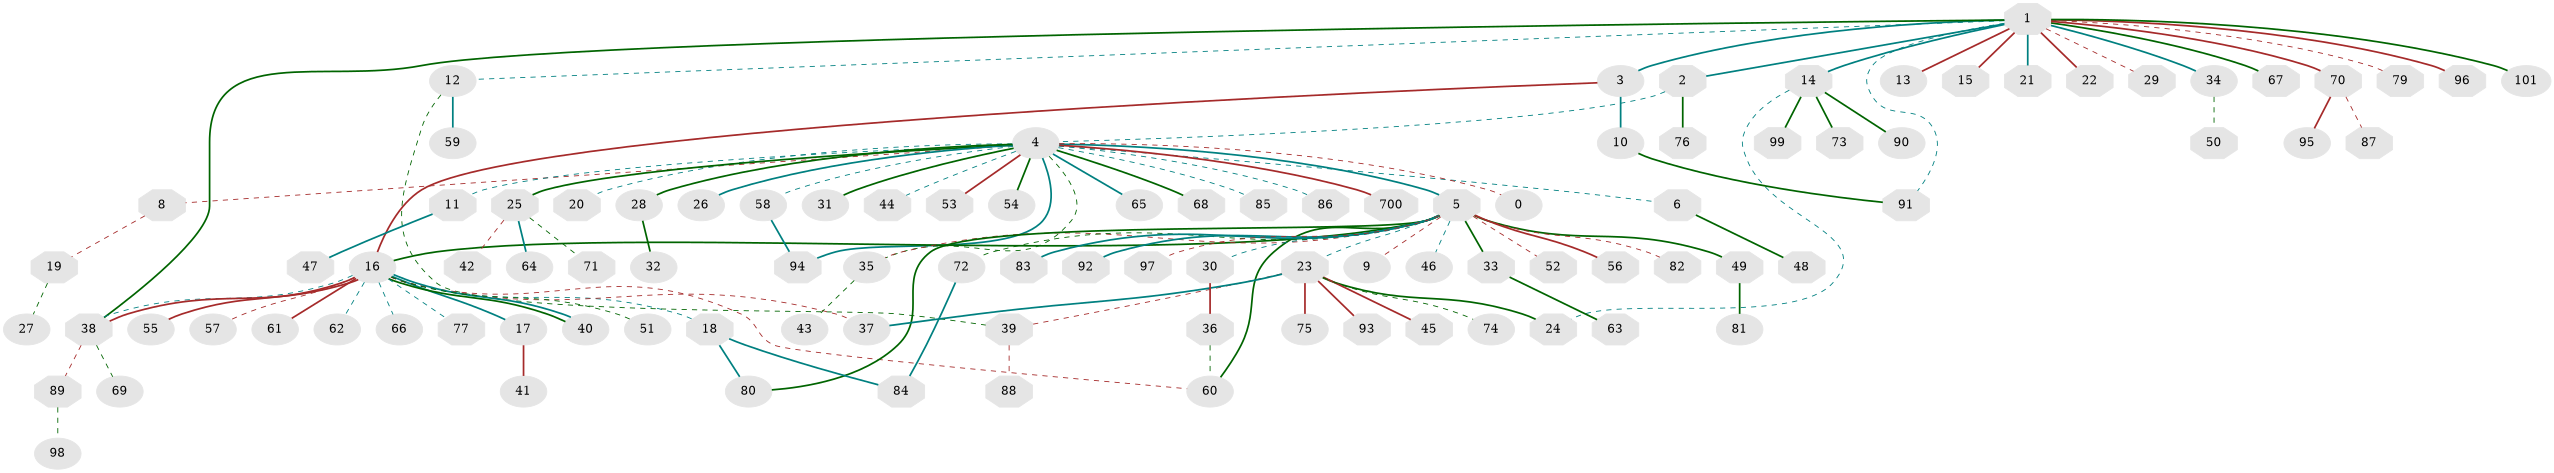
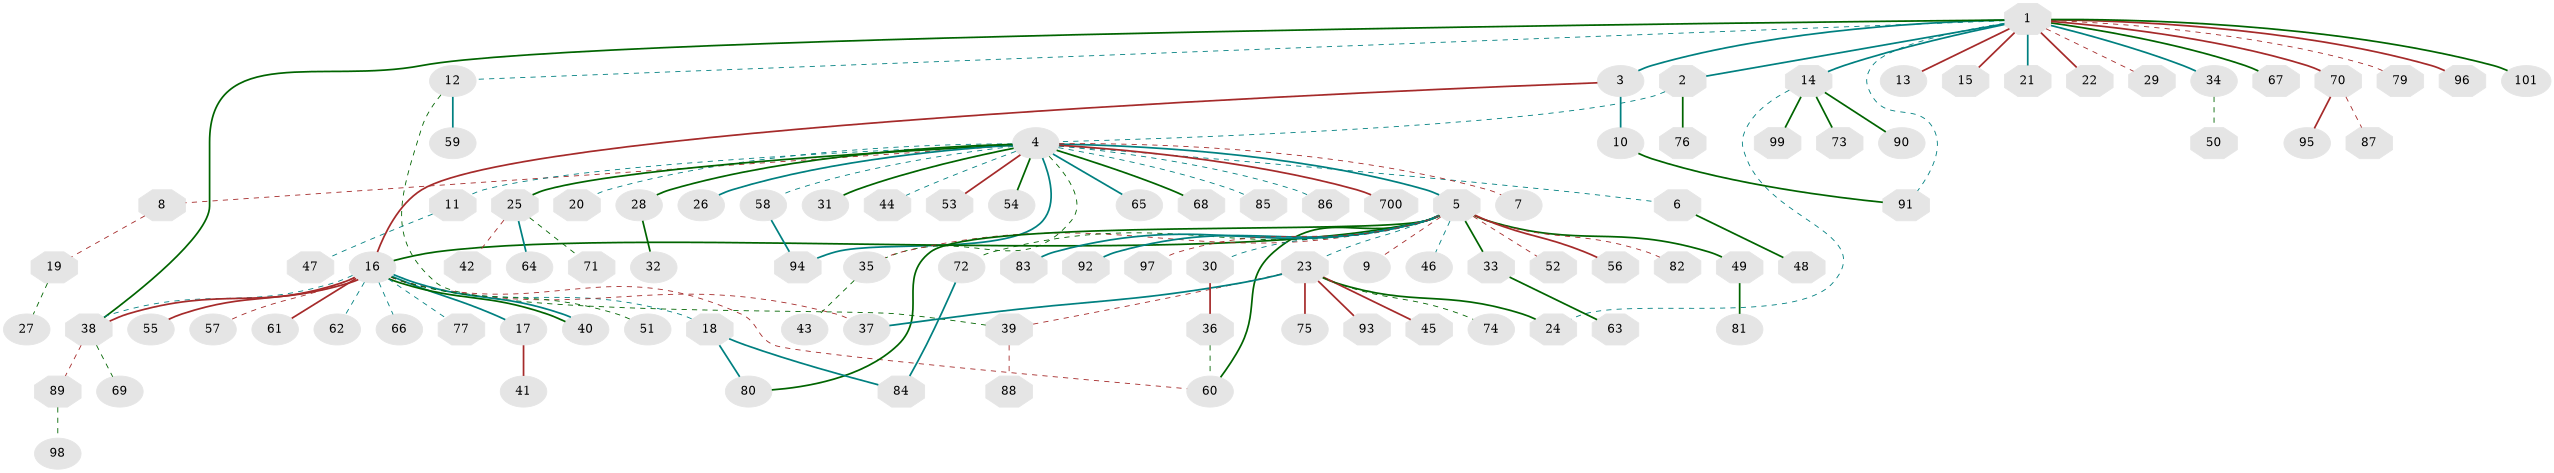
node "0": label "0" -> "7"
edge "11" -- "47": style bold -> dashed
